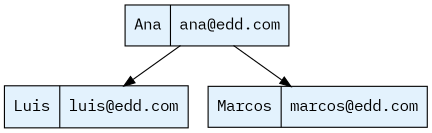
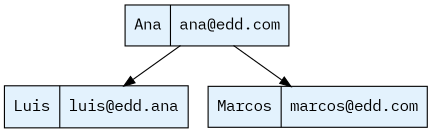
node "Luis": text "luis@edd.com" -> "luis@edd.ana"
